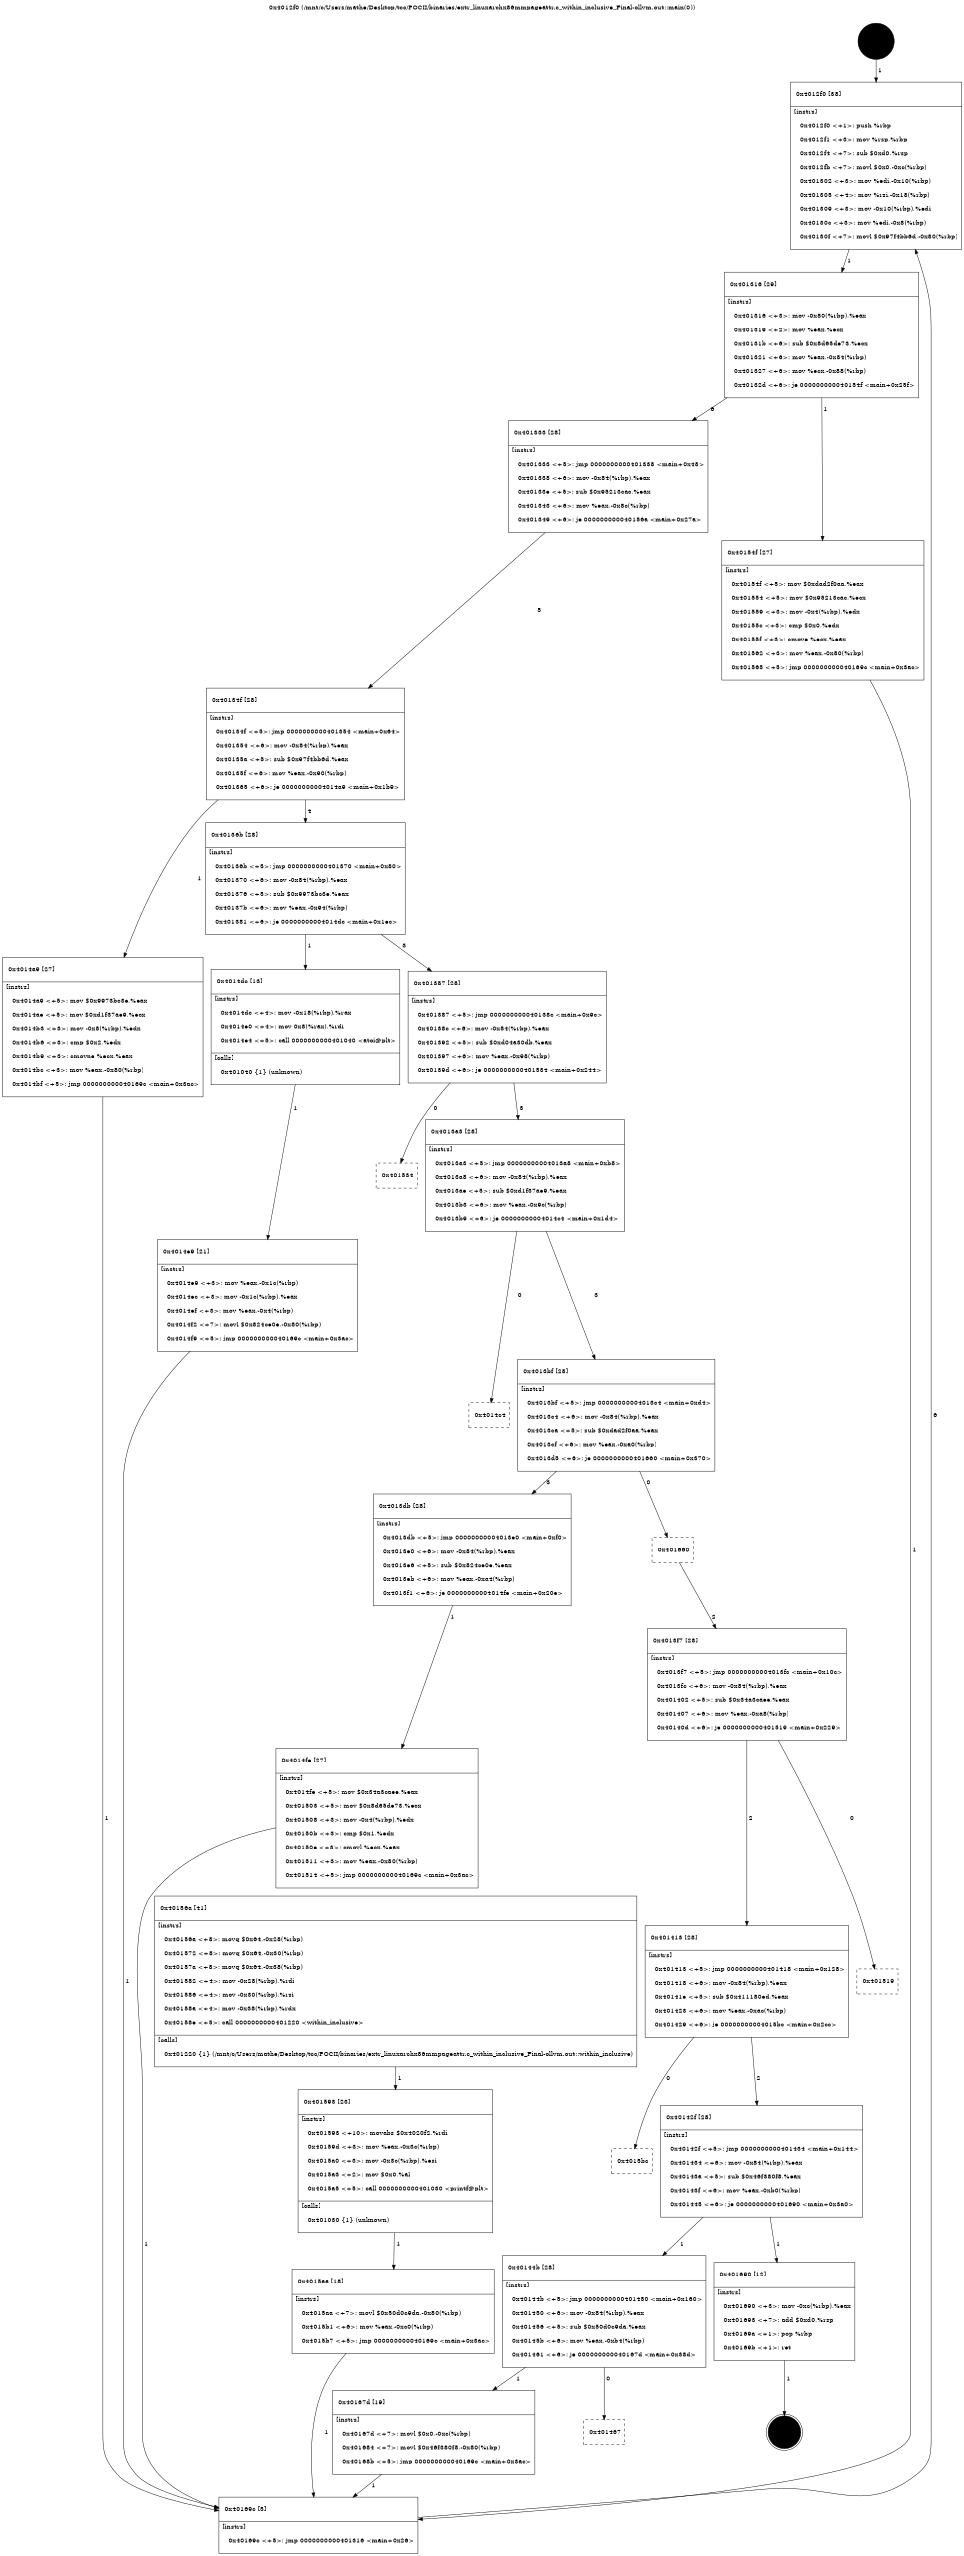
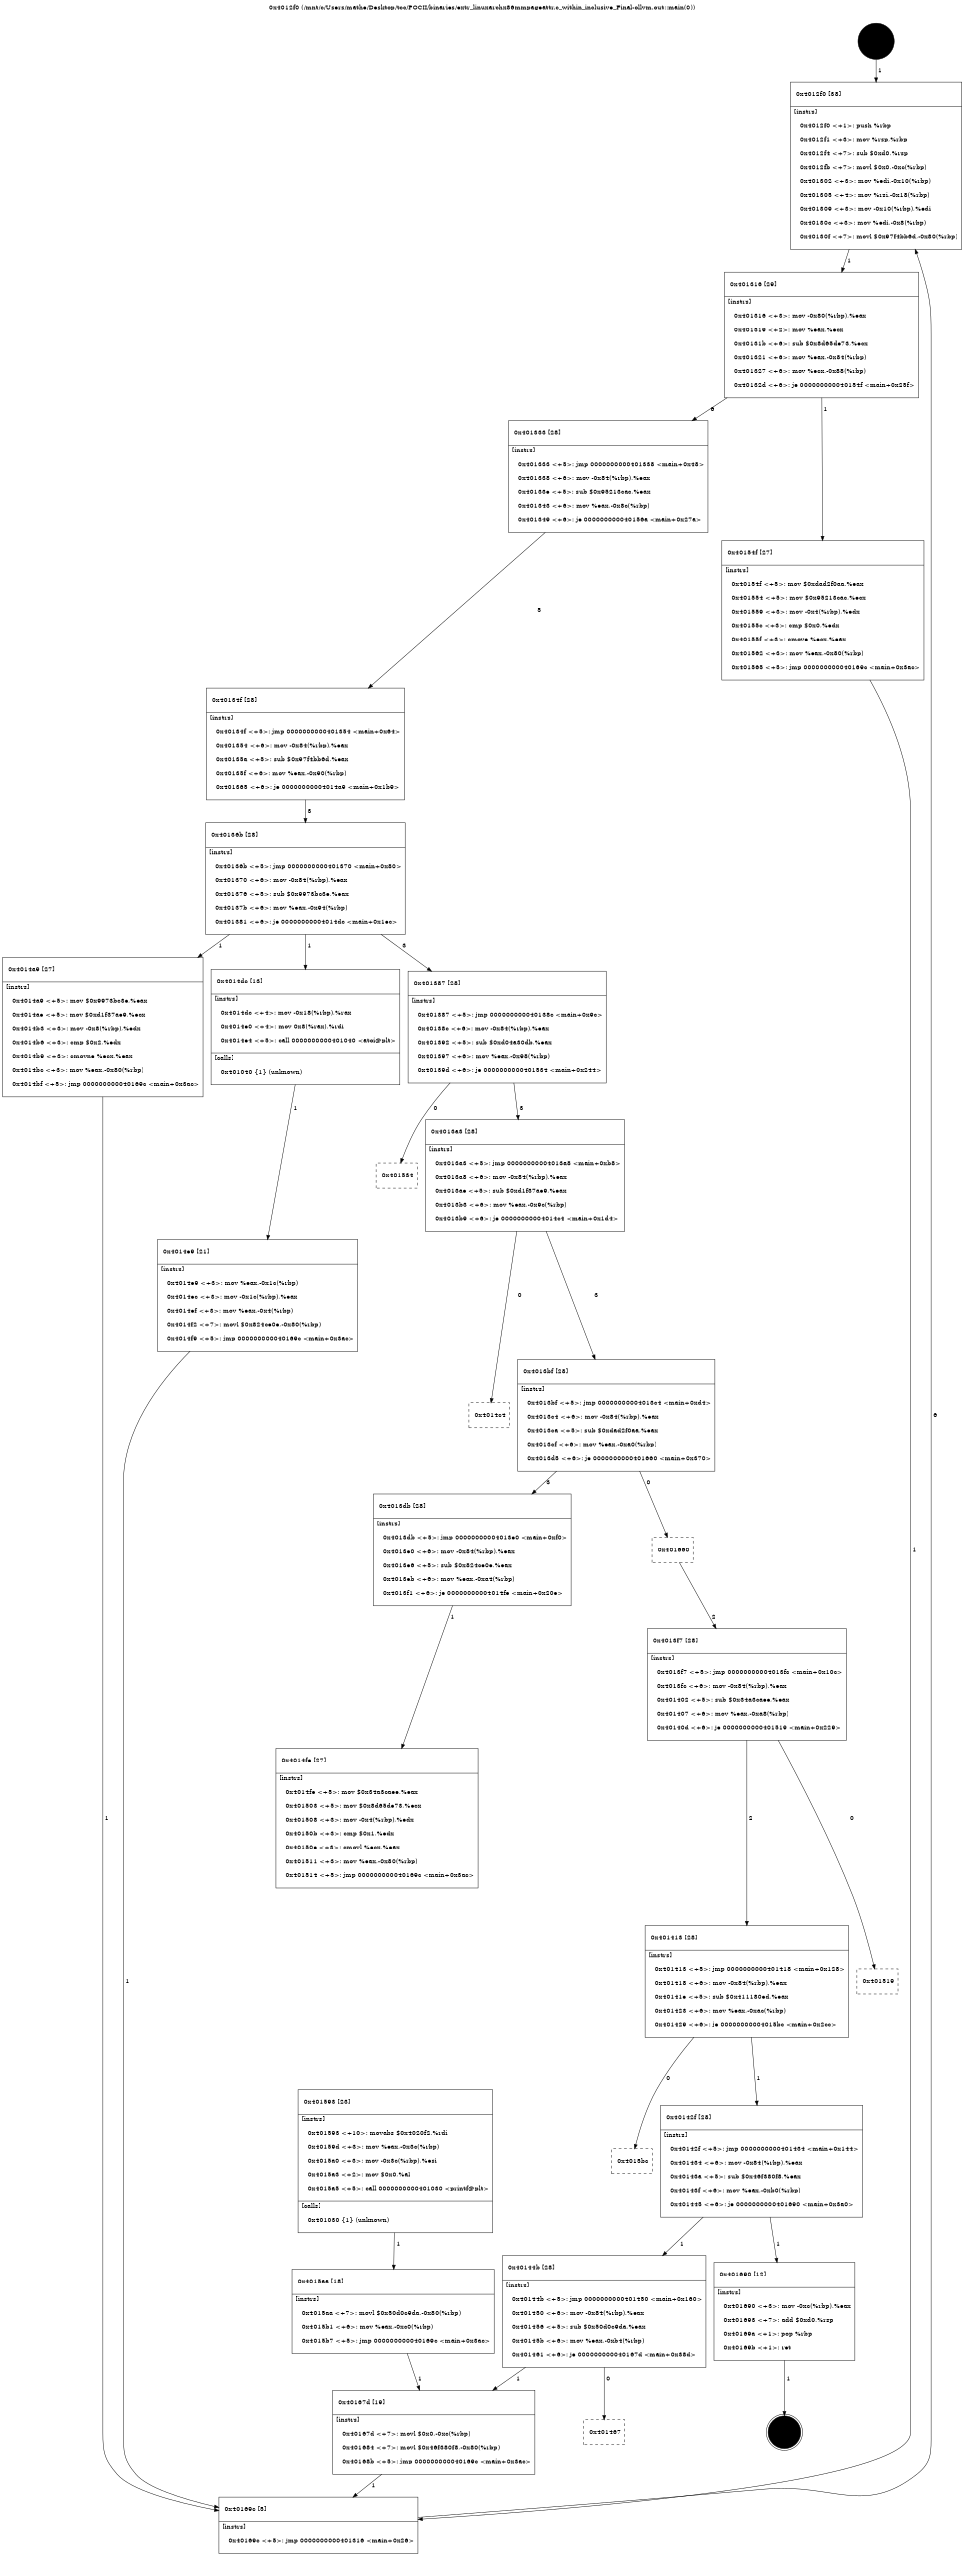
edge "0x40134f [28]" -> "0x40136b [28]": label " 4" -> " 3"
edge "0x40134f [28]" -> "0x4014a9 [27]": now "0x40136b [28]" -> "0x4014a9 [27]"
node "0x40156a [41]": removed
edge "0x401413 [28]" -> "0x40142f [28]": label " 2" -> " 1"
edge "0x4014fe [27]" -> "0x40169c [5]": removed, label "1"
edge "0x4015aa [18]" -> "0x40169c [5]": now "0x4015aa [18]" -> "0x40167d [19]"
